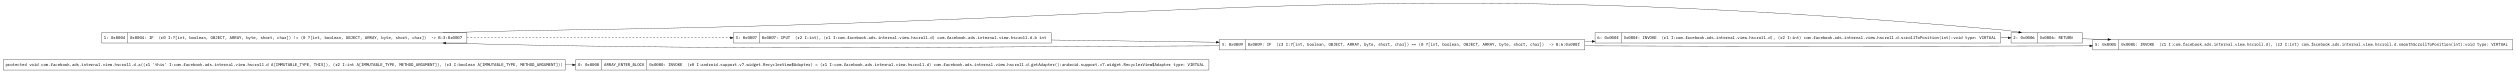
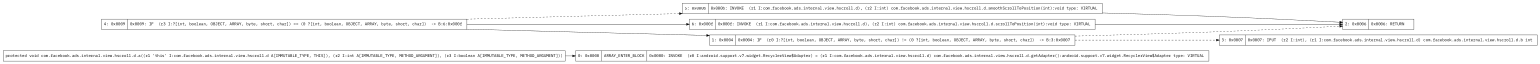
edge "1: 0x0004" -> "2: 0x0006": style solid -> dashed
edge "2: 0x0006" -> "5: 0x000b": reversed
edge "3: 0x0007" -> "4: 0x0009": removed
edge "4: 0x0009" -> "5: 0x000b": style solid -> dashed
